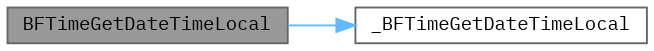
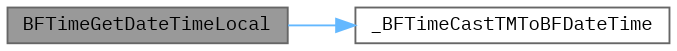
node "_BFTimeGetDateTimeLocal": label "_BFTimeGetDateTimeLocal" -> "_BFTimeCastTMToBFDateTime"
